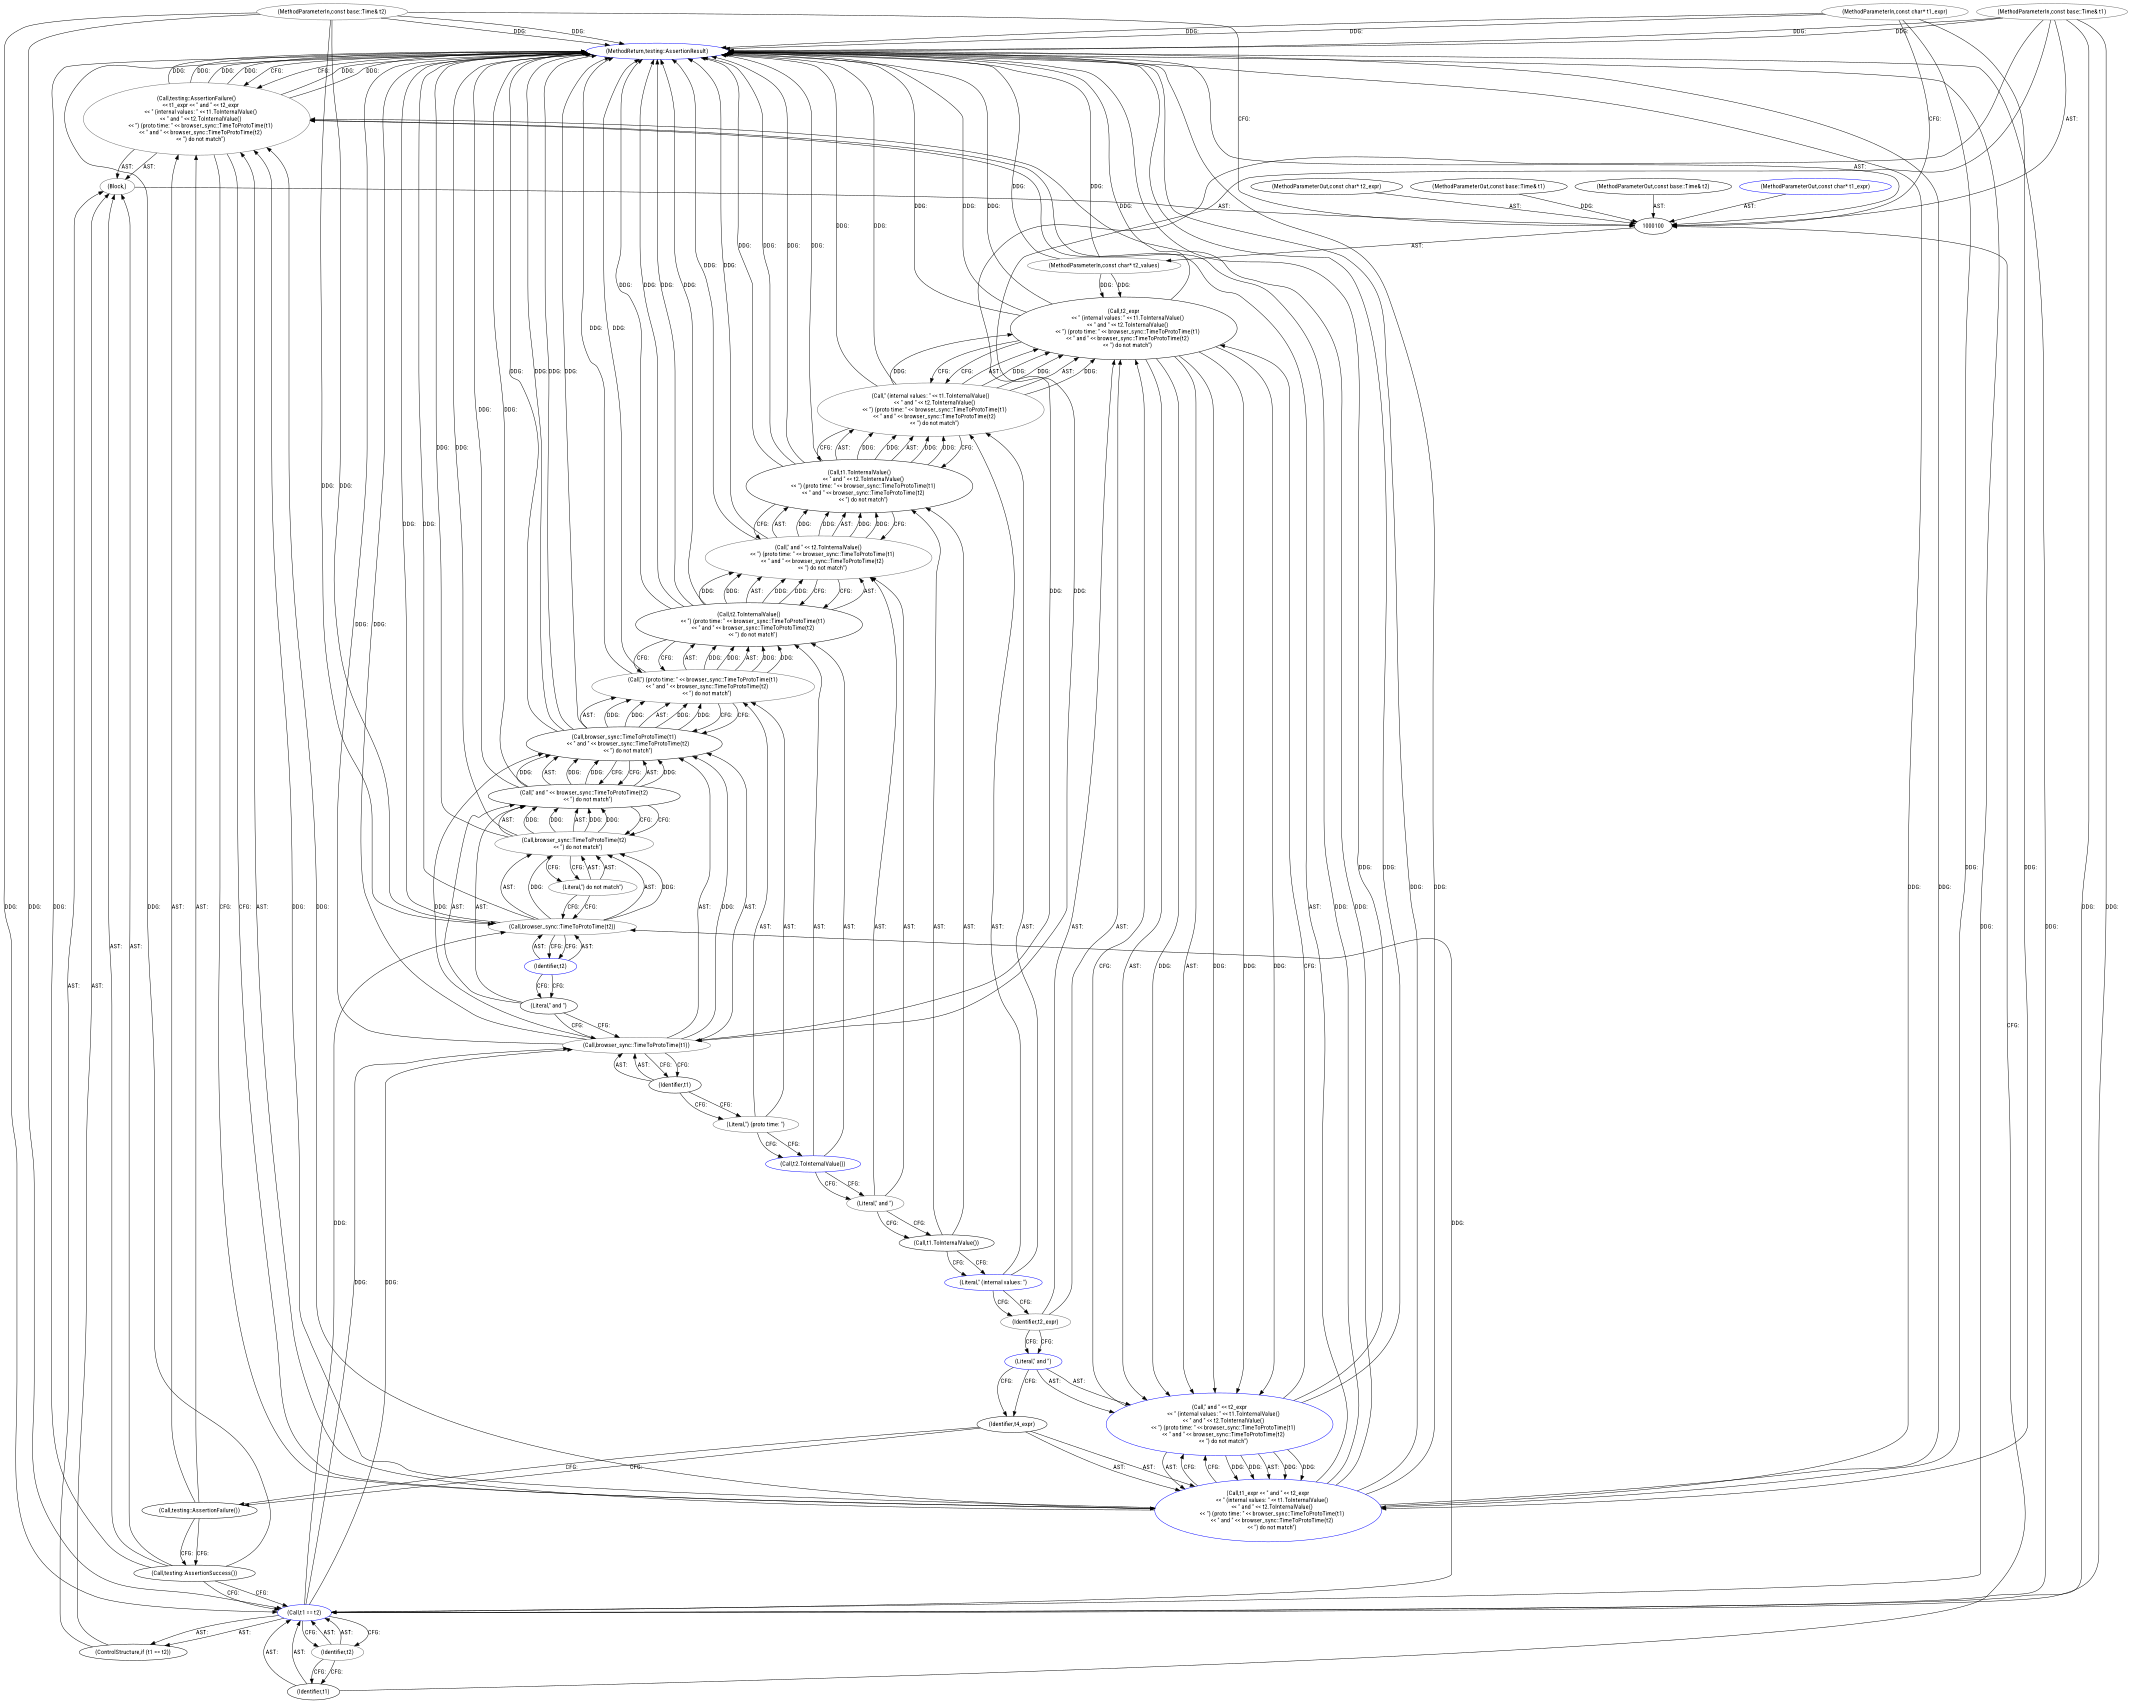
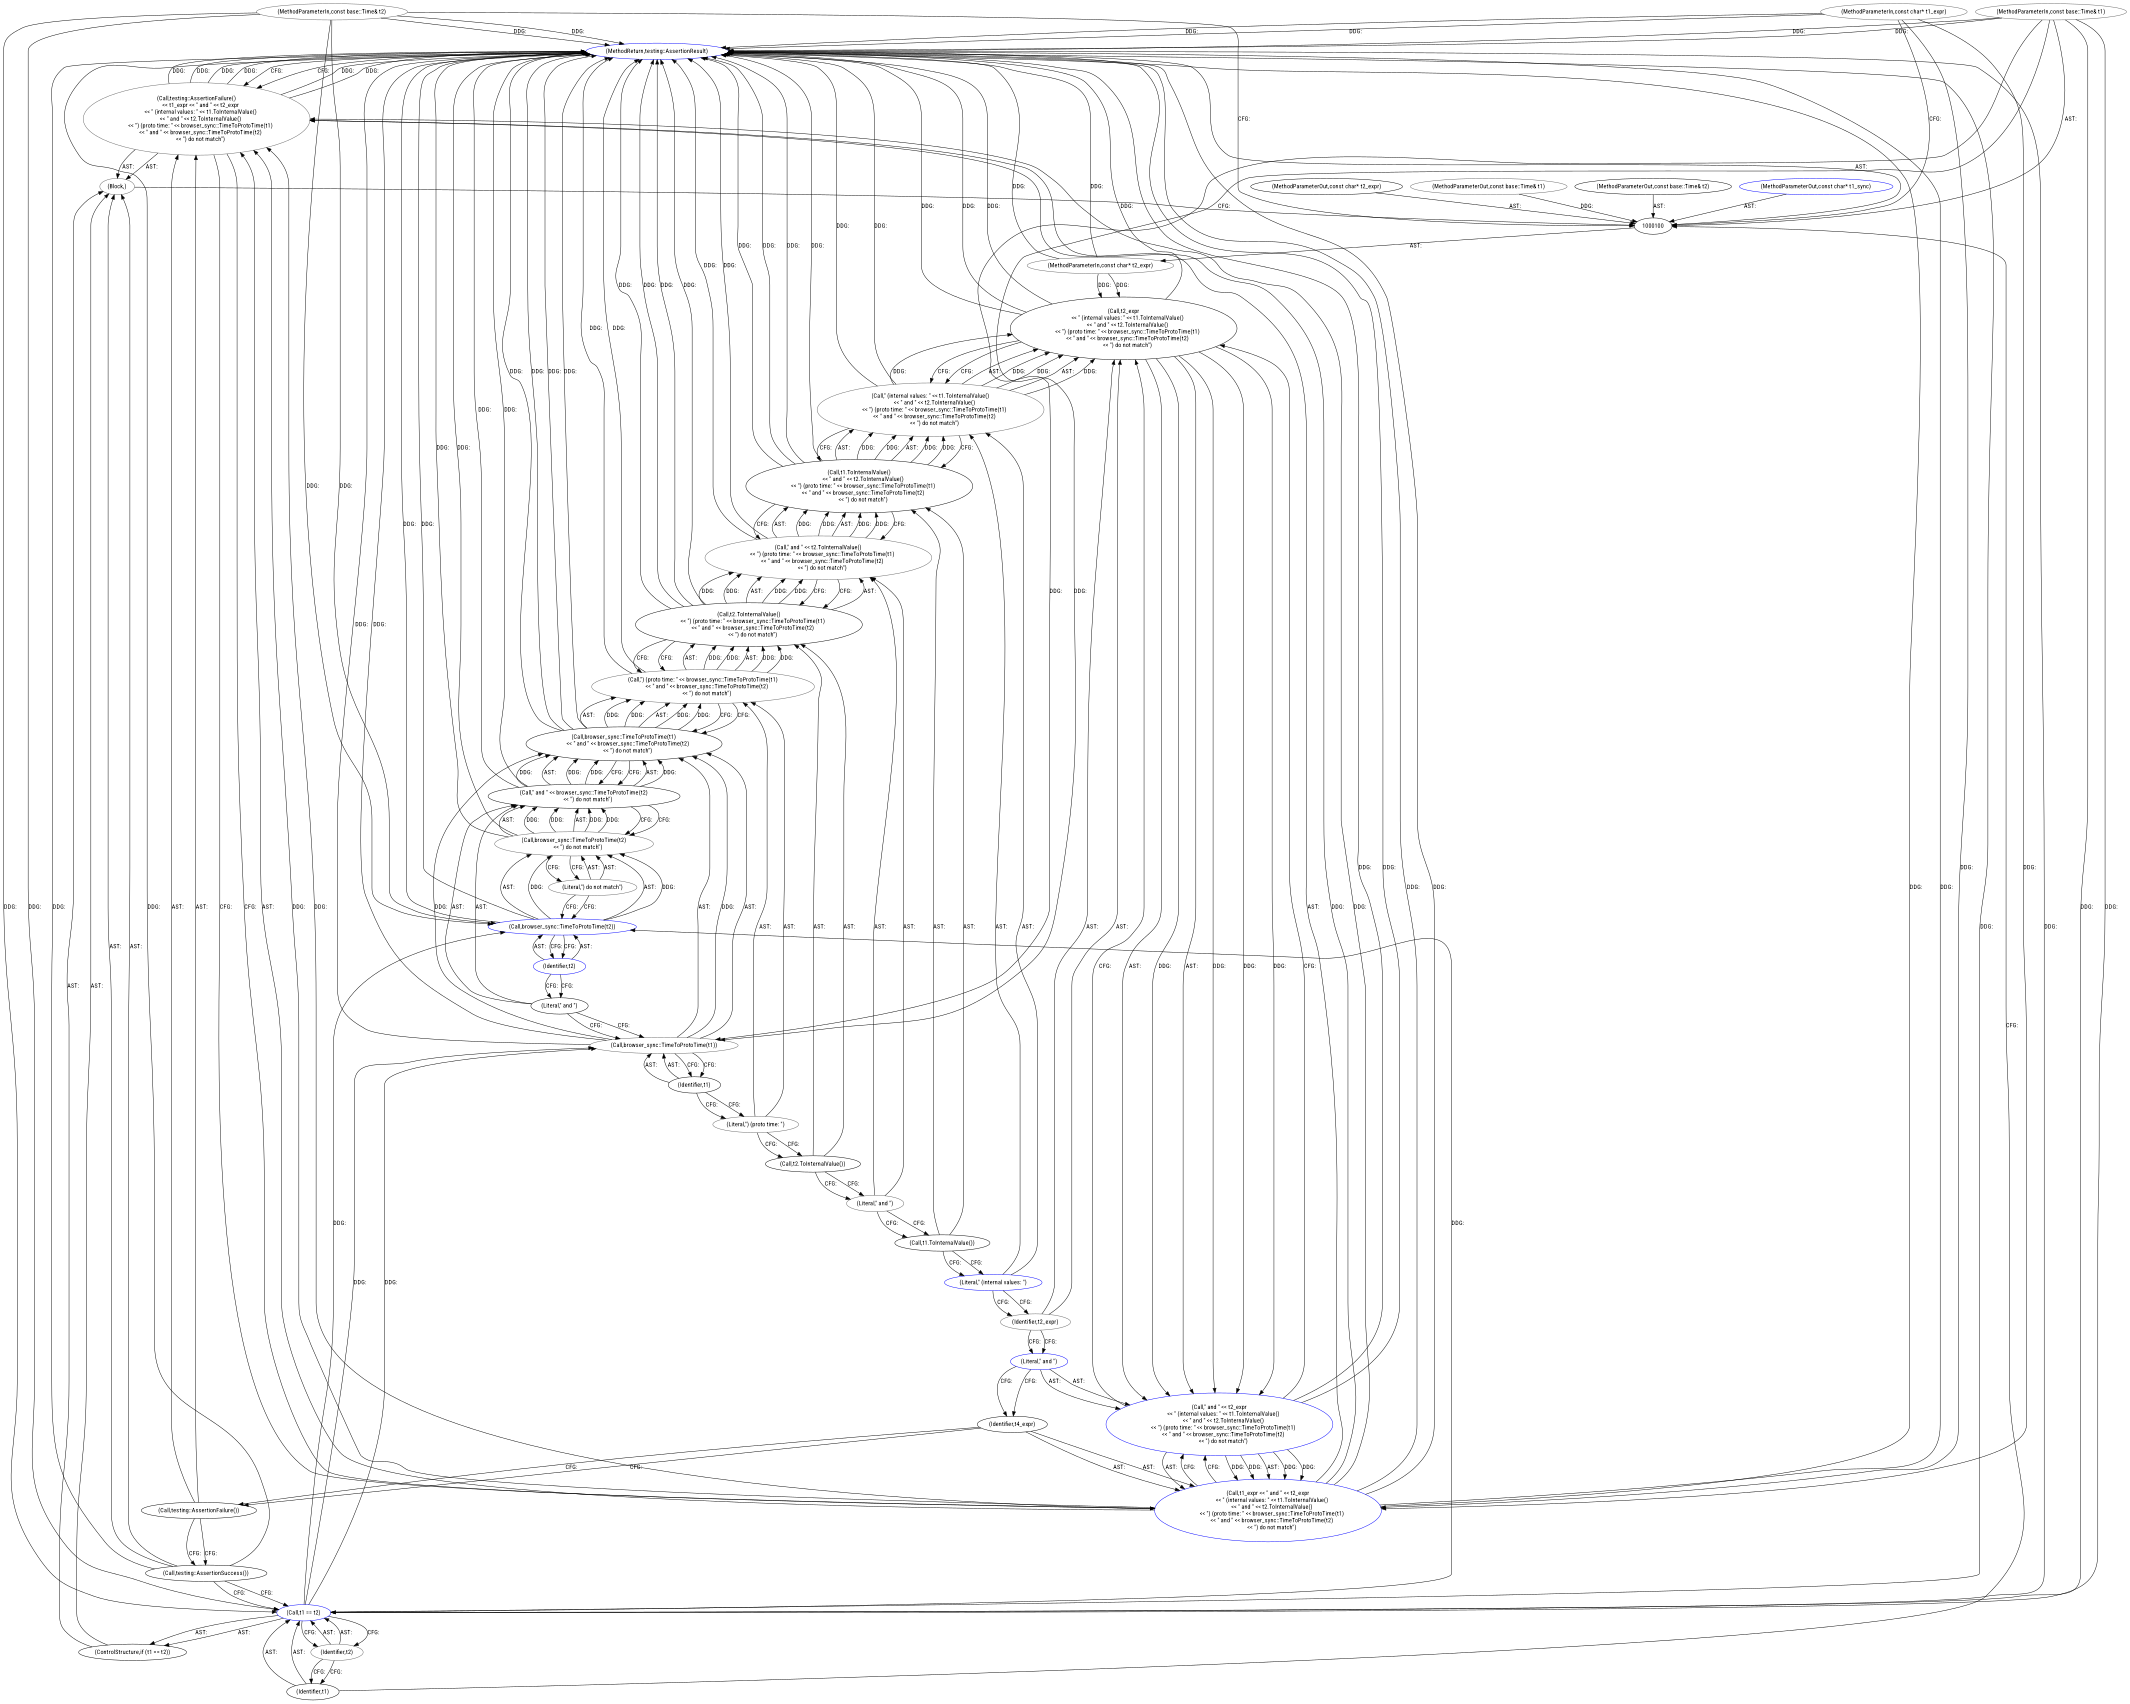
edge "(MethodReturn,testing::AssertionResult)" -> "1000100": reversed
node "(MethodParameterOut,const base::Time& t1)": color black -> gray40
node "(MethodParameterOut,const char* t1_expr)": label "(MethodParameterOut,const char* t1_expr)" -> "(MethodParameterOut,const char* t1_sync)"
edge "(Block,)" -> "1000100": label "AST: " -> "CFG: "
node "(MethodParameterIn,const char* t2_values)": label "(MethodParameterIn,const char* t2_values)" -> "(MethodParameterIn,const char* t2_expr)"
node "(Call,browser_sync::TimeToProtoTime(t2))": color gray40 -> blue
node "(Call,t2.ToInternalValue())": color blue -> black
